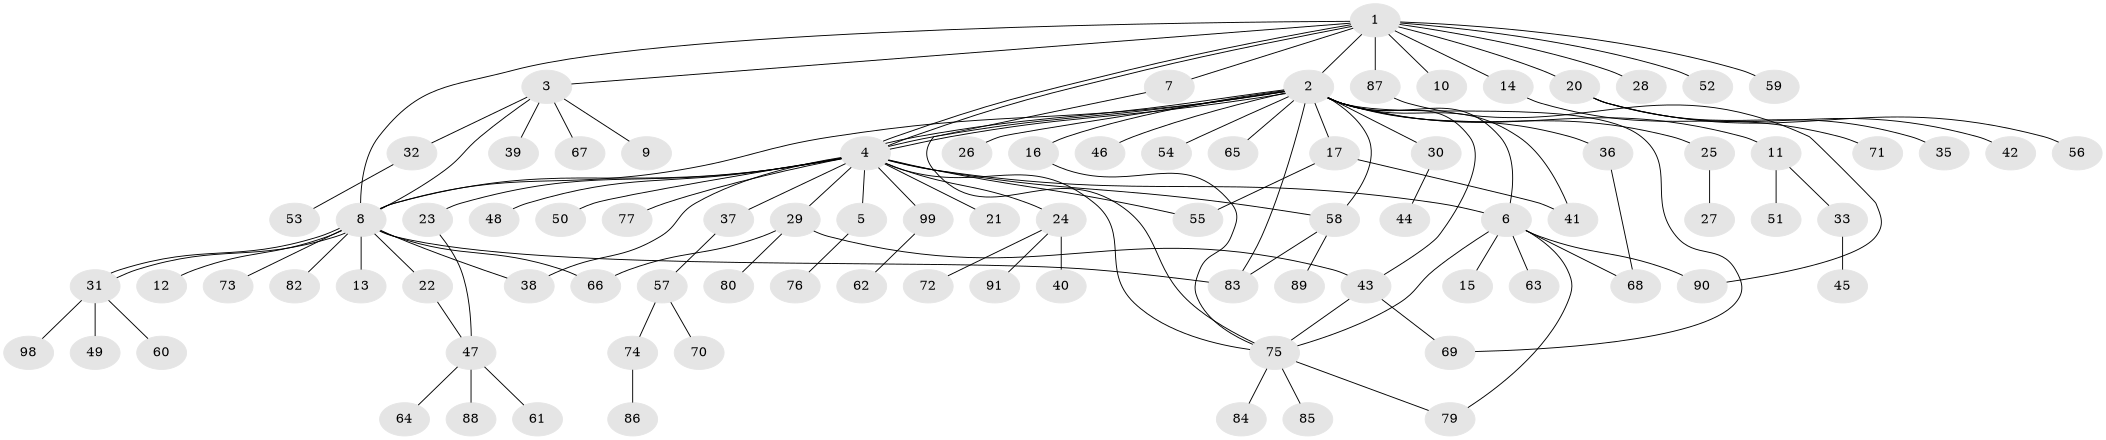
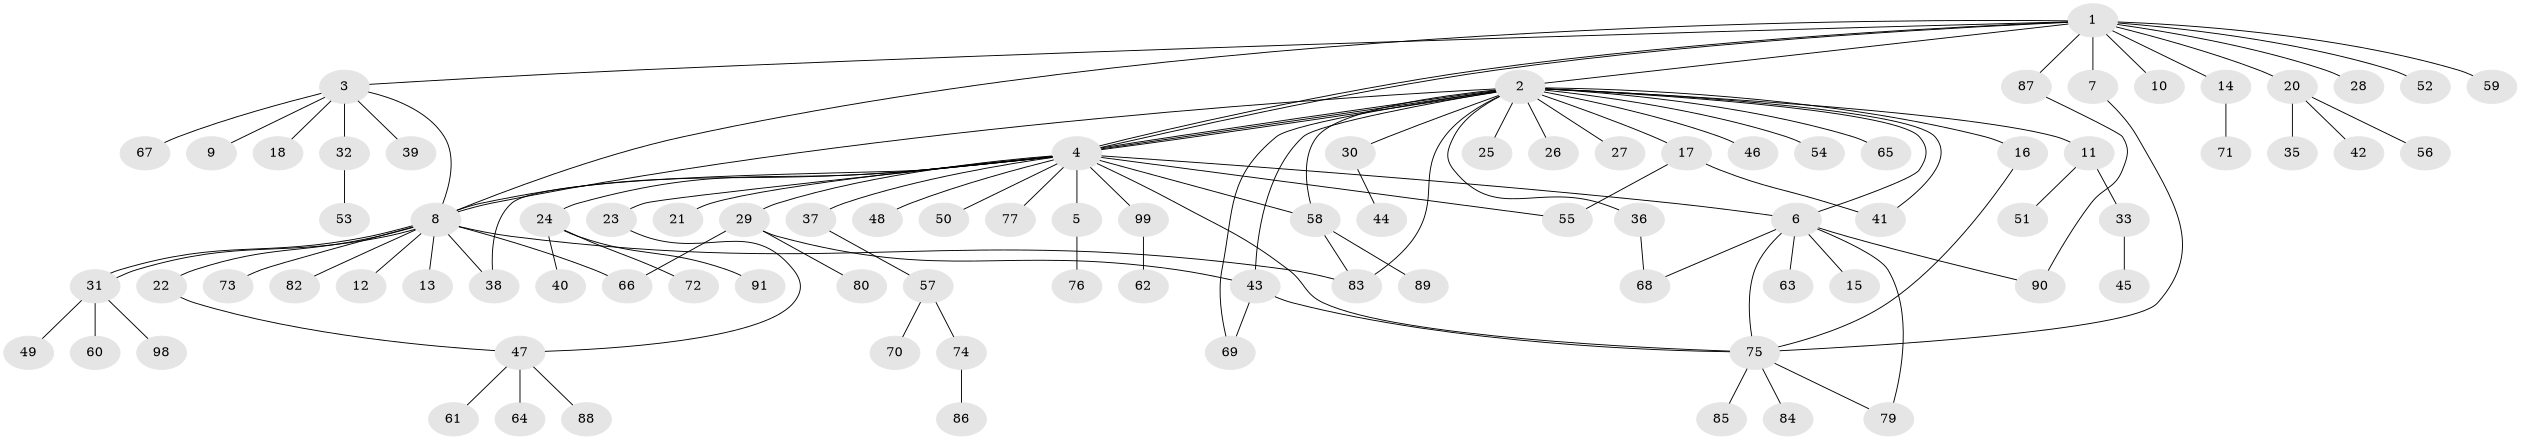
node "18": added
edge "25" -- "27": now "2" -- "27"
